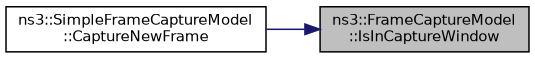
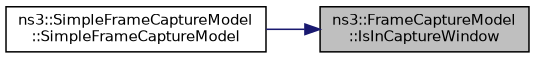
node "ns3::SimpleFrameCaptureModel ::CaptureNewFrame": label "ns3::SimpleFrameCaptureModel ::CaptureNewFrame" -> "ns3::SimpleFrameCaptureModel ::SimpleFrameCaptureModel"
